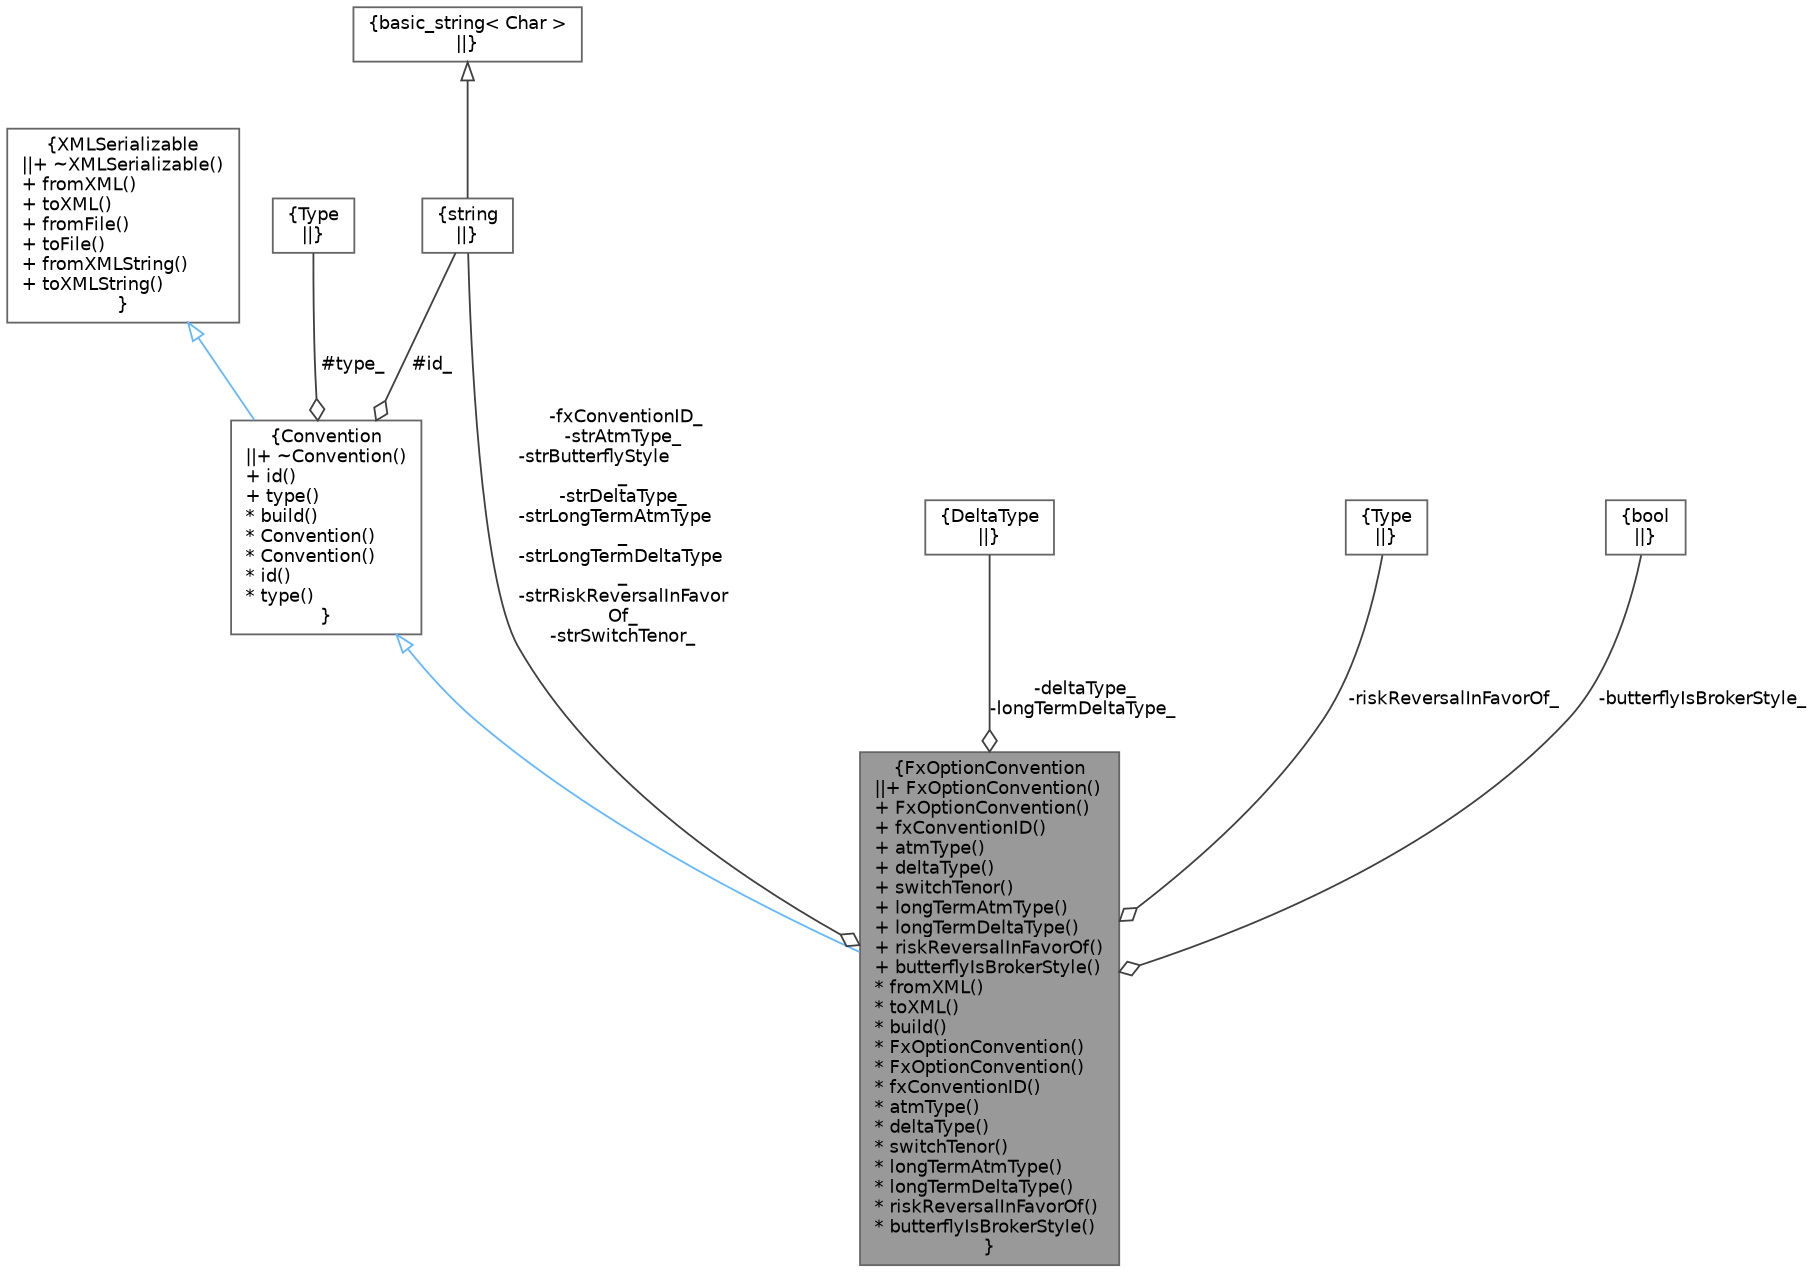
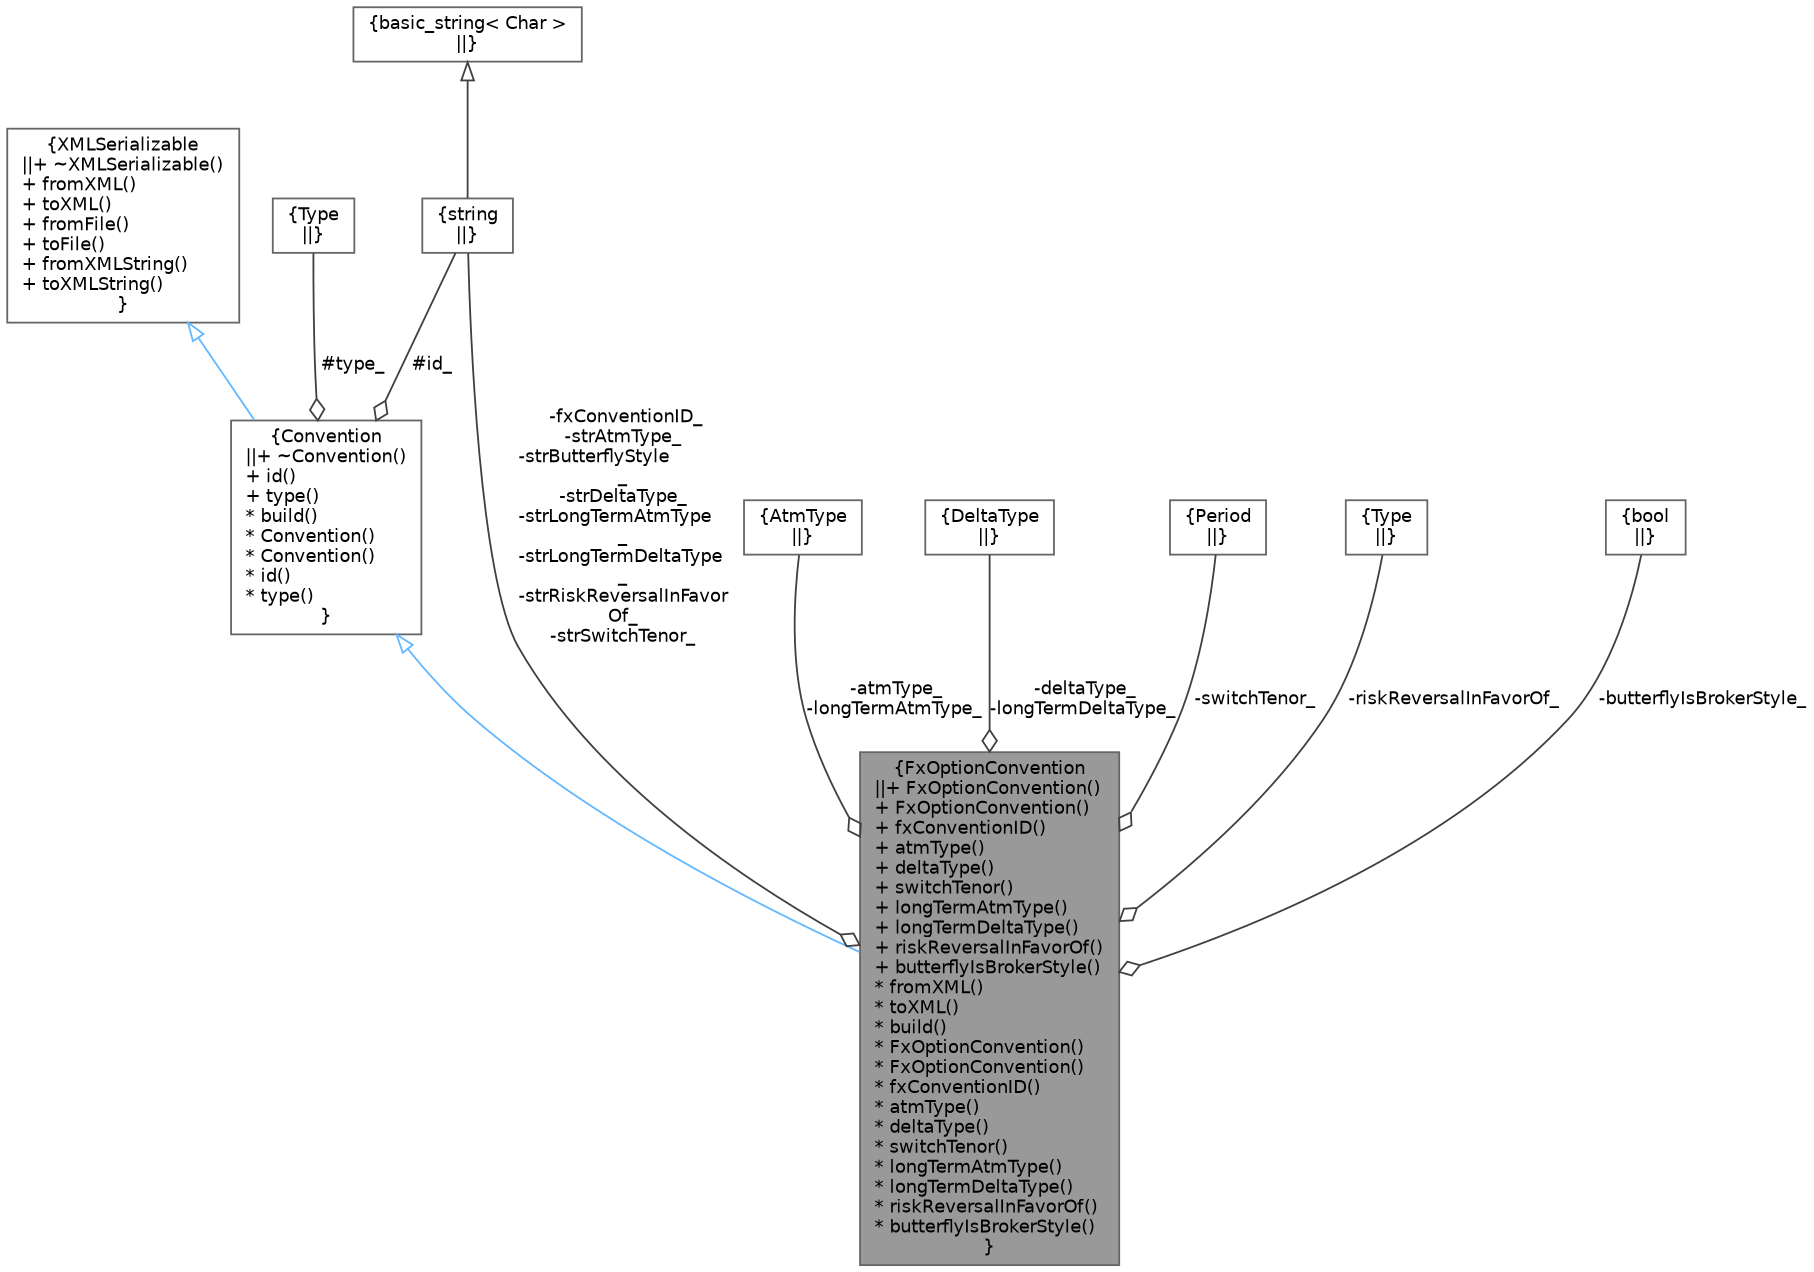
node "{AtmType ||}": added
node "{Period ||}": added
